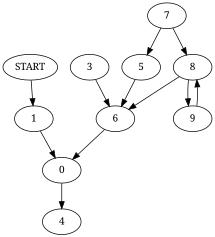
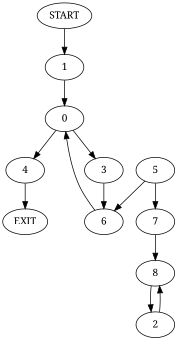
edge "7" -> "5": reversed
edge "8" -> "6": removed
node "9": label "9" -> "2"
edge "0" -> "3": added
node "EXIT": added
